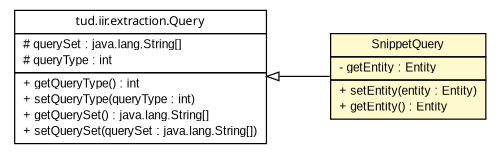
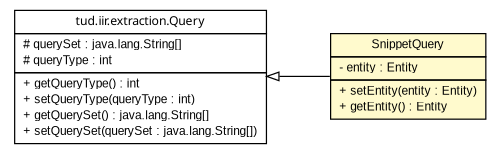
node "SnippetQuery": text "- getEntity : Entity" -> "- entity : Entity"
